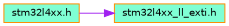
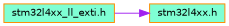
edge "stm32l4xx.h" -> "stm32l4xx_ll_exti.h": reversed
